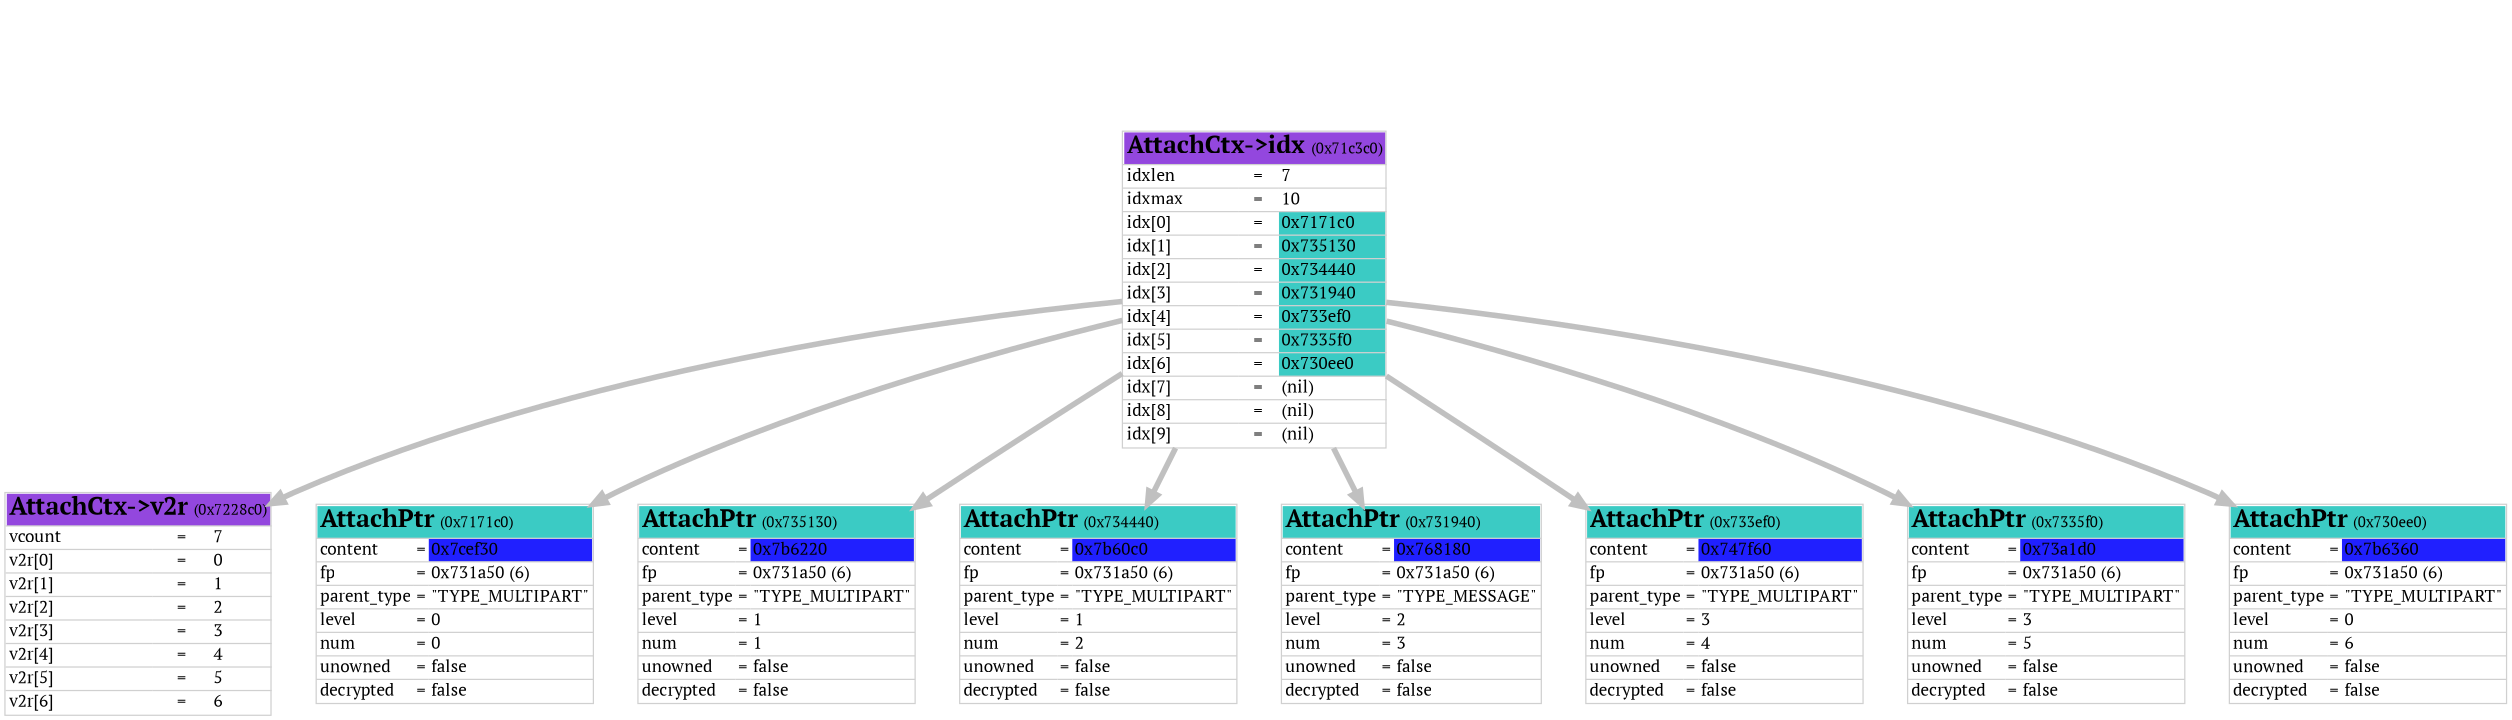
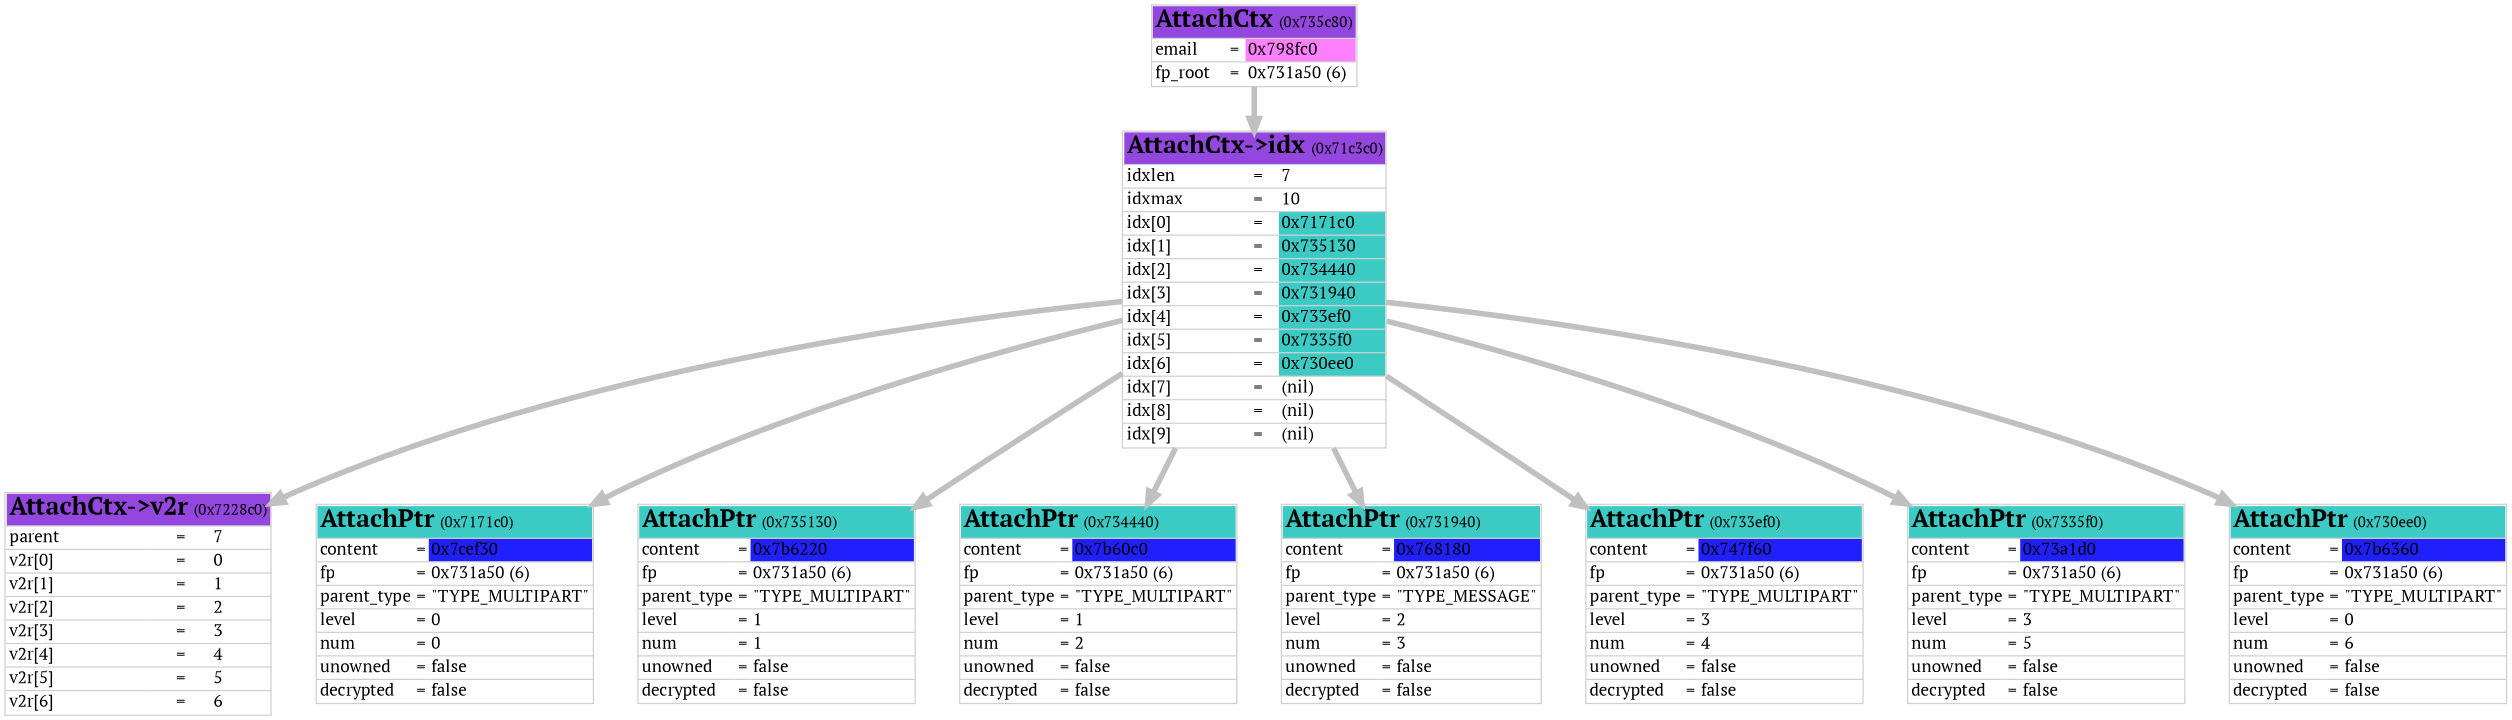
node "AttachCtx": added
node "AttachCtx->v2r": text "vcount" -> "parent"
